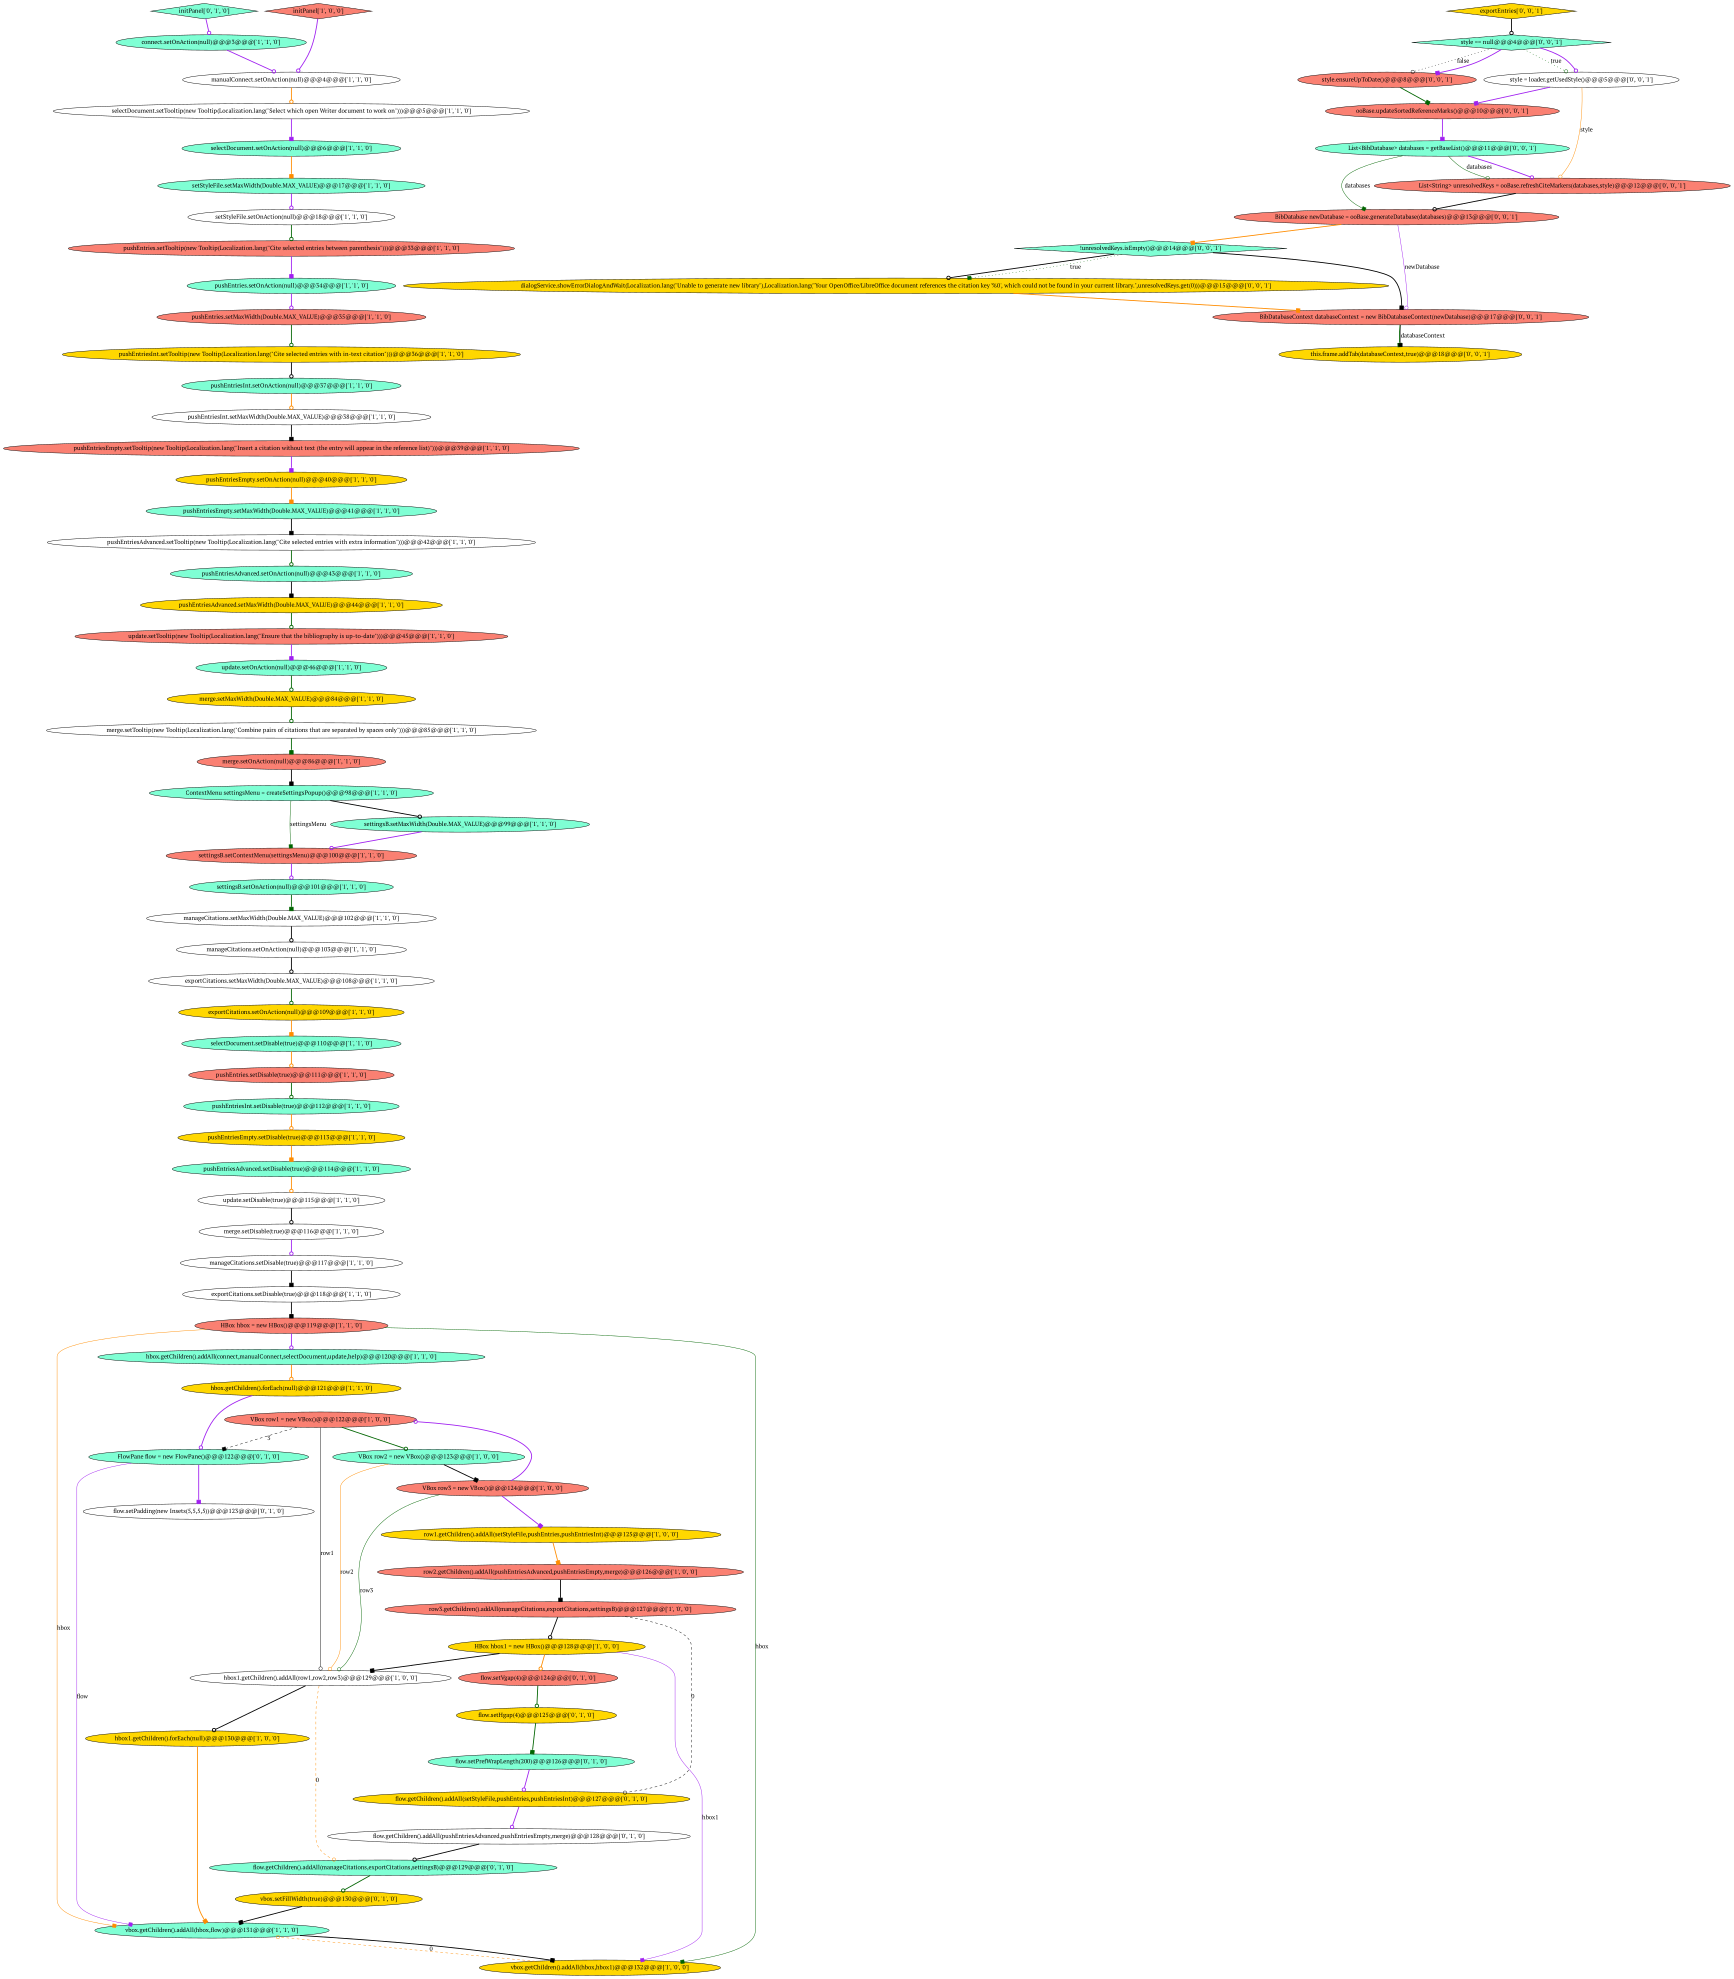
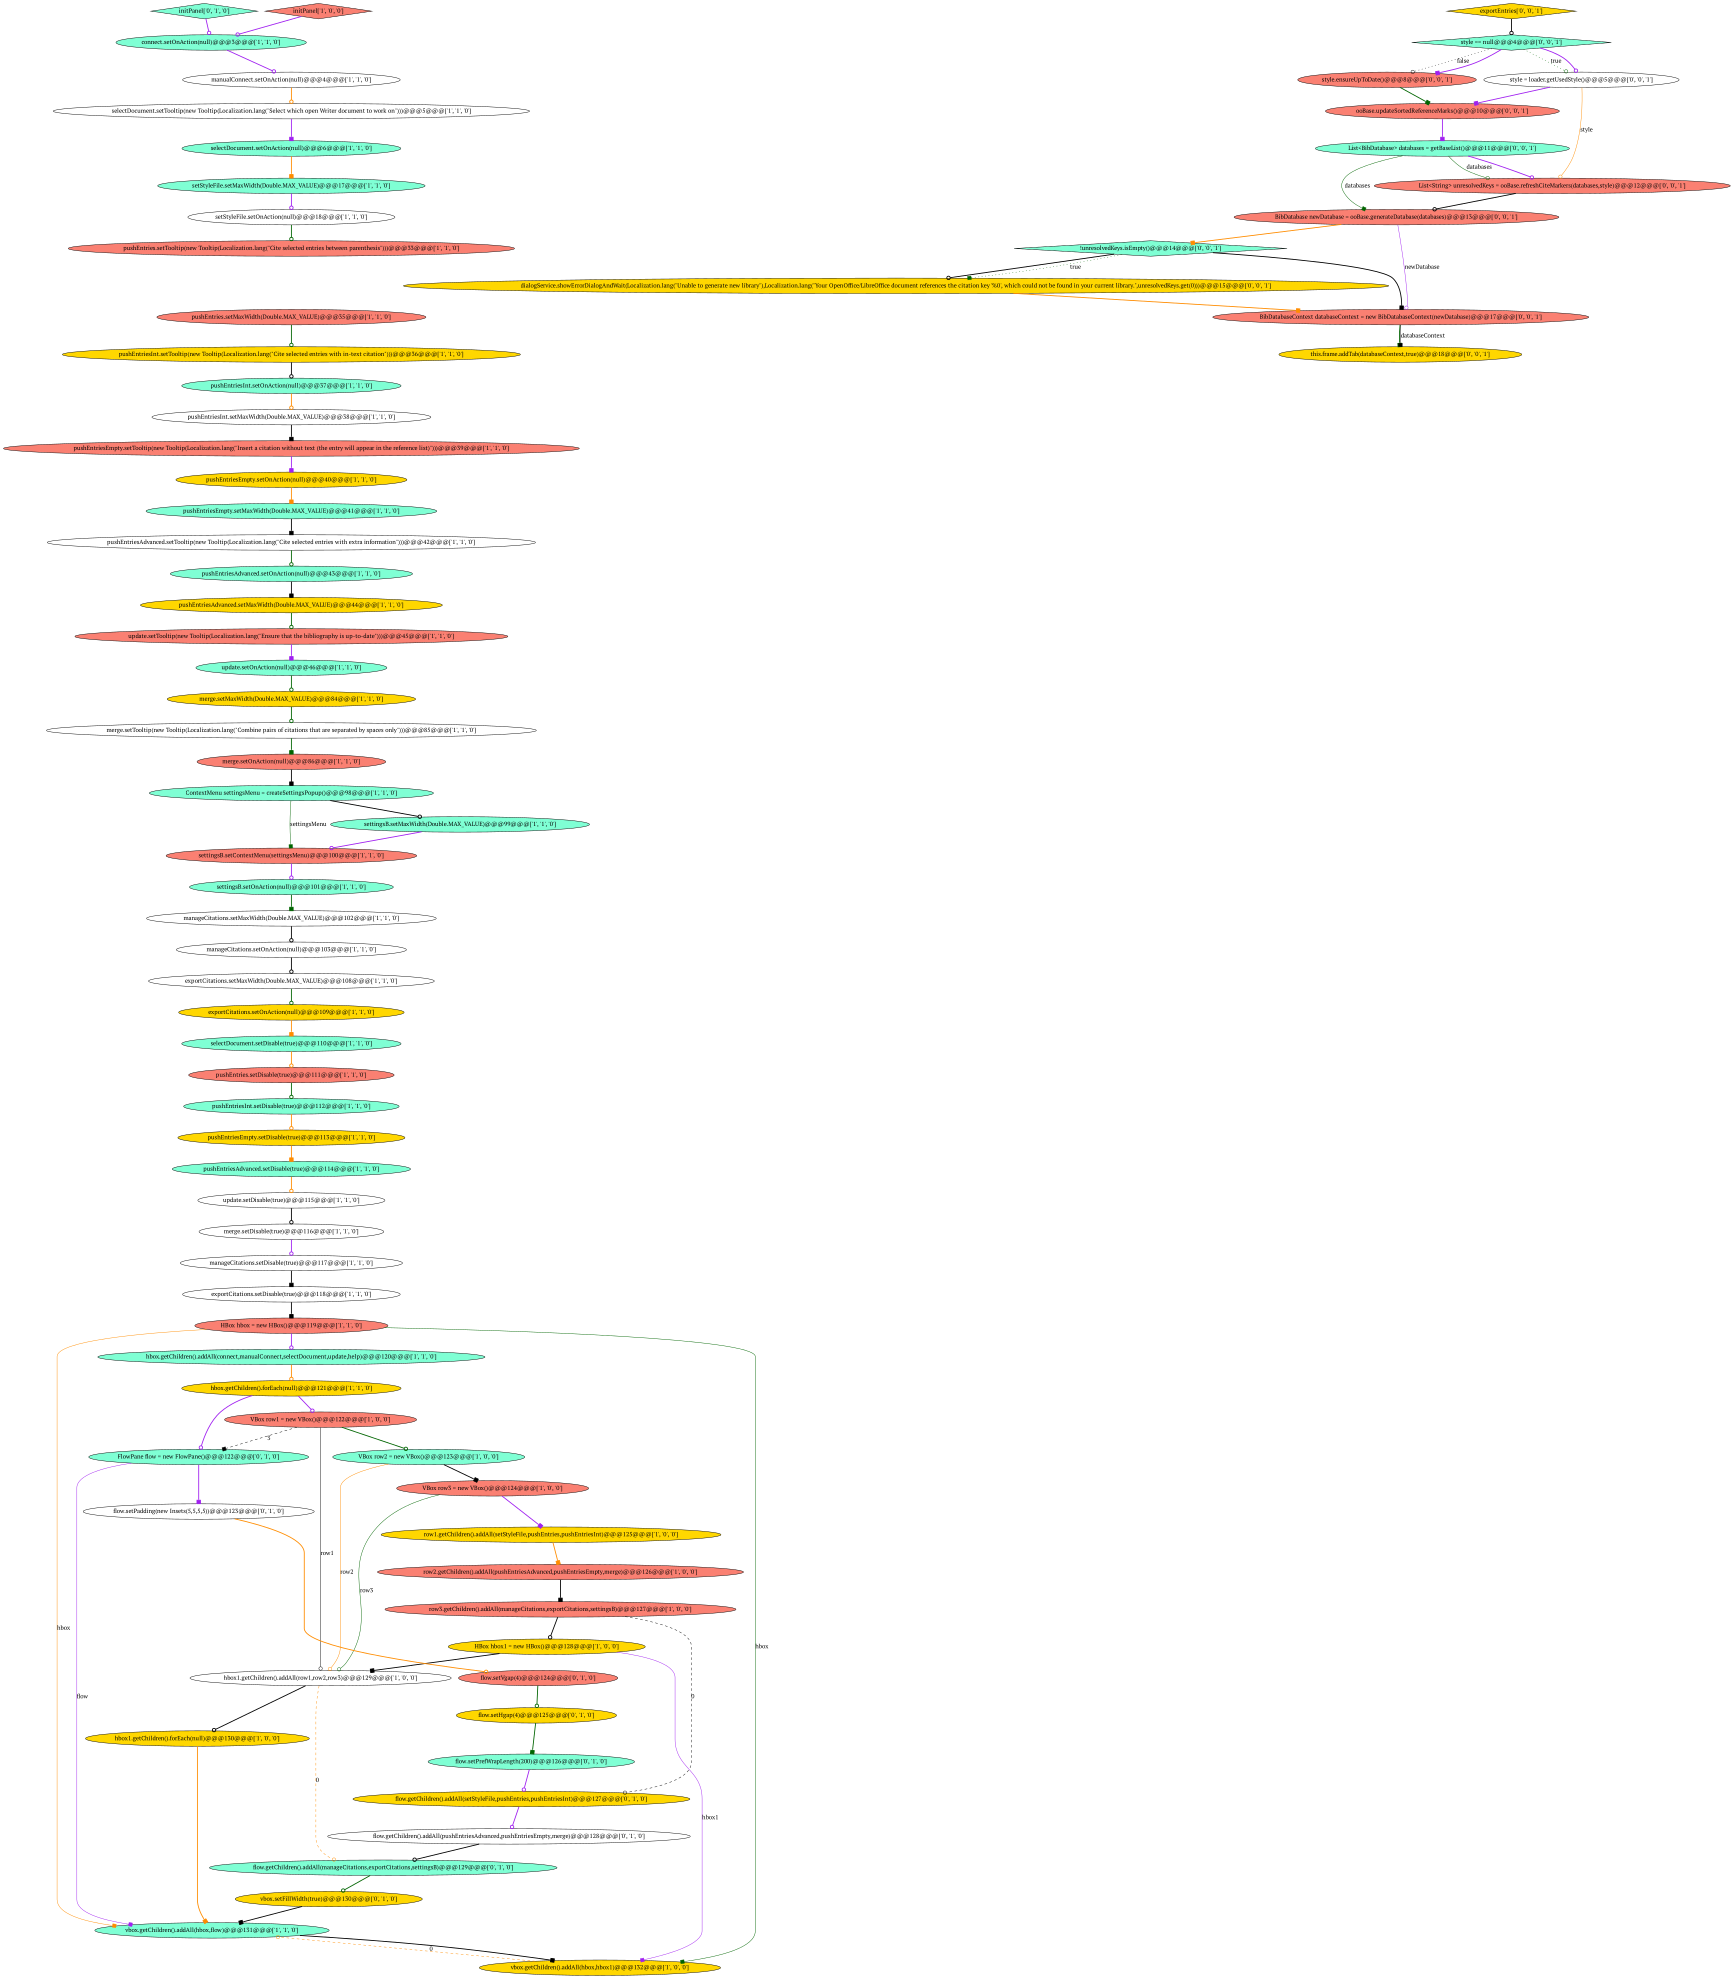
edge "initPanel['1', '0', '0']" -> "manualConnect.setOnAction(null)@@@4@@@['1', '1', '0']": now "initPanel['1', '0', '0']" -> "connect.setOnAction(null)@@@3@@@['1', '1', '0']"
node "pushEntries.setOnAction(null)@@@34@@@['1', '1', '0']": removed
edge "VBox row3 = new VBox()@@@124@@@['1', '0', '0']" -> "VBox row1 = new VBox()@@@122@@@['1', '0', '0']": now "hbox.getChildren().forEach(null)@@@121@@@['1', '1', '0']" -> "VBox row1 = new VBox()@@@122@@@['1', '0', '0']"
edge "HBox hbox1 = new HBox()@@@128@@@['1', '0', '0']" -> "flow.setVgap(4)@@@124@@@['0', '1', '0']": now "flow.setPadding(new Insets(5,5,5,5))@@@123@@@['0', '1', '0']" -> "flow.setVgap(4)@@@124@@@['0', '1', '0']"
